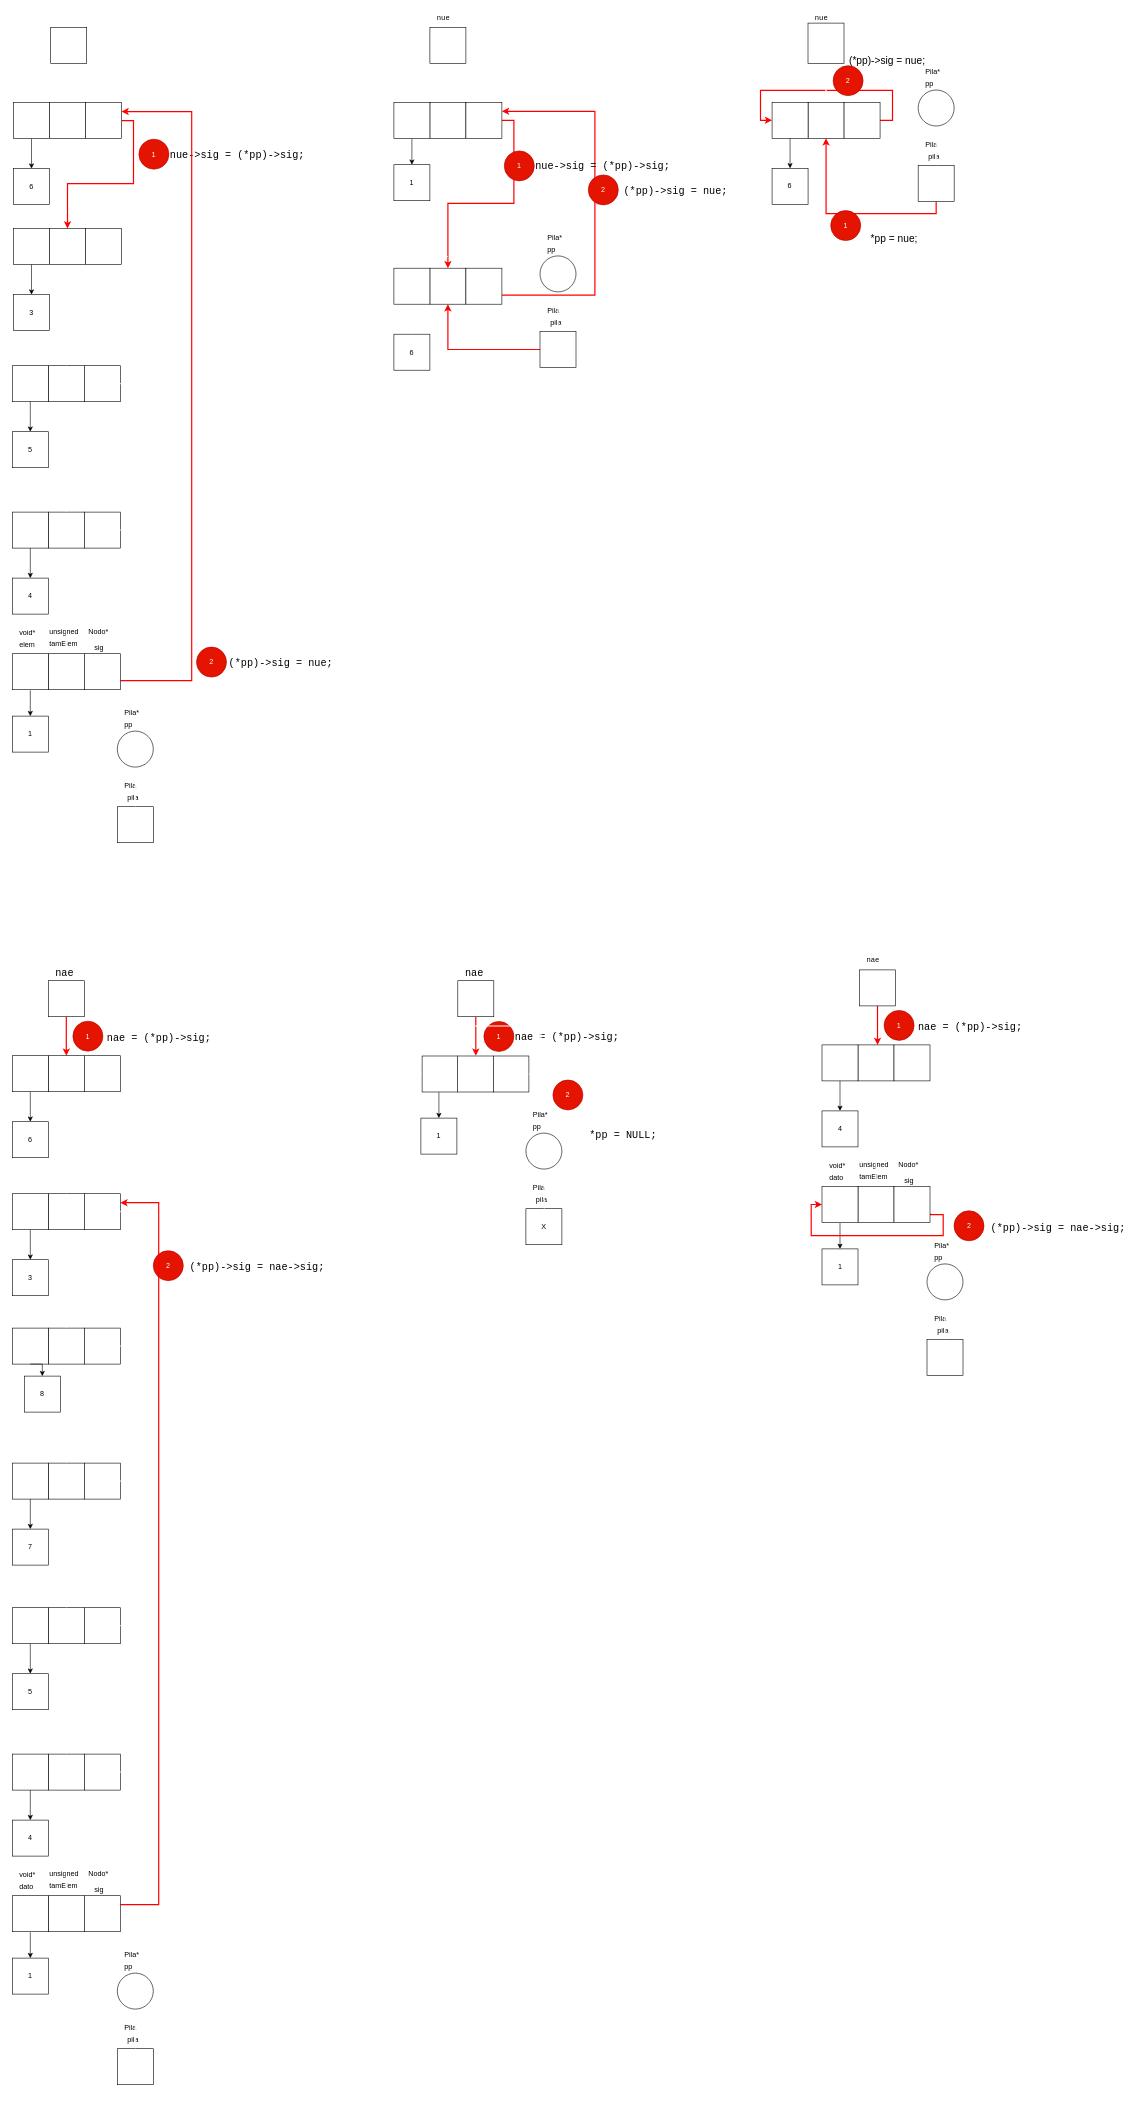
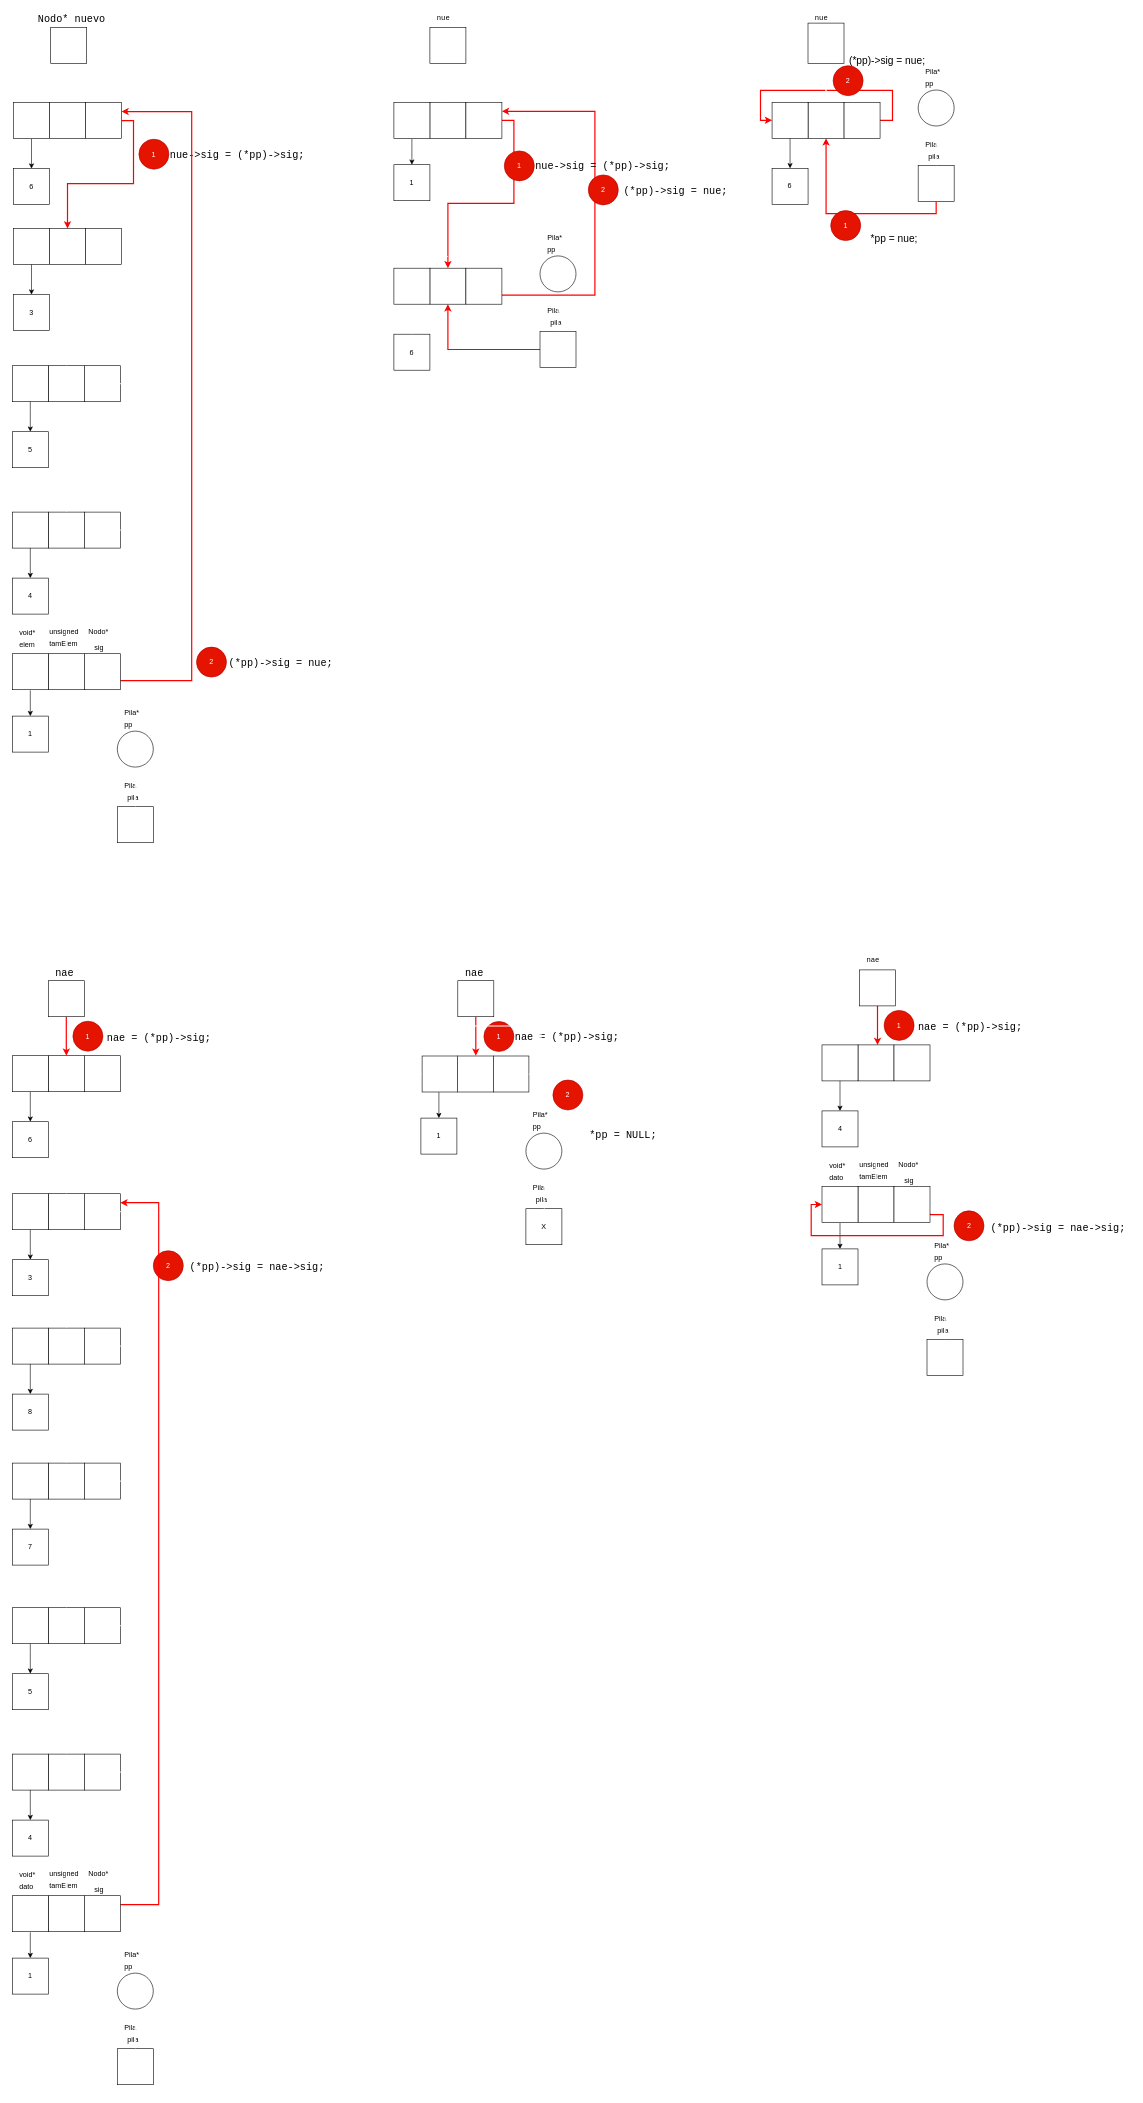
node "Nodo* nuevo": added
node "8": moved (42, 1394) -> (30, 1412)
